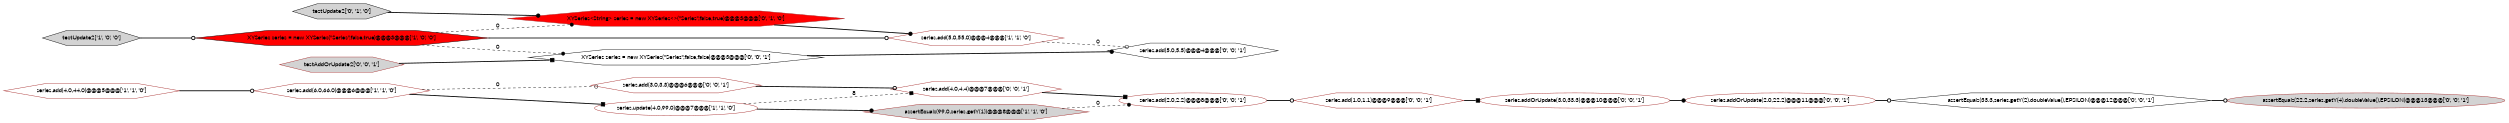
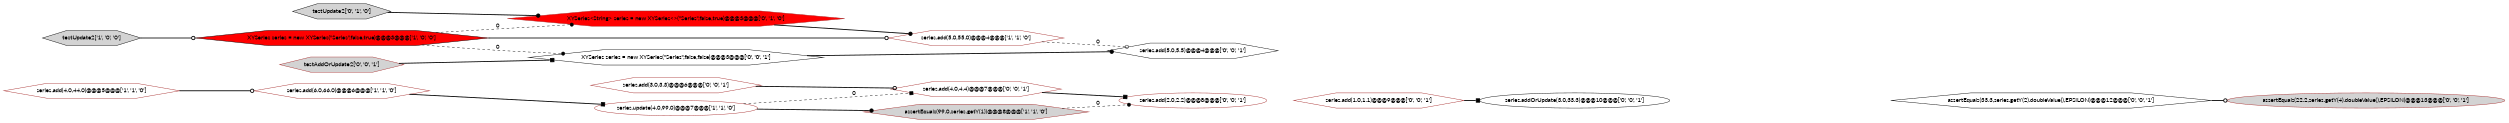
edge "series.add(6.0,66.0)@@@6@@@['1', '1', '0']" -> "series.add(3.0,3.3)@@@6@@@['0', '0', '1']": removed, label "0"
edge "series.update(4.0,99.0)@@@7@@@['1', '1', '0']" -> "series.add(4.0,4.4)@@@7@@@['0', '0', '1']": label "8" -> "0"
edge "series.add(2.0,2.2)@@@8@@@['0', '0', '1']" -> "series.add(1.0,1.1)@@@9@@@['0', '0', '1']": removed
node "series.addOrUpdate(3.0,33.3)@@@10@@@['0', '0', '1']": color brown -> black
node "series.addOrUpdate(2.0,22.2)@@@11@@@['0', '0', '1']": removed
